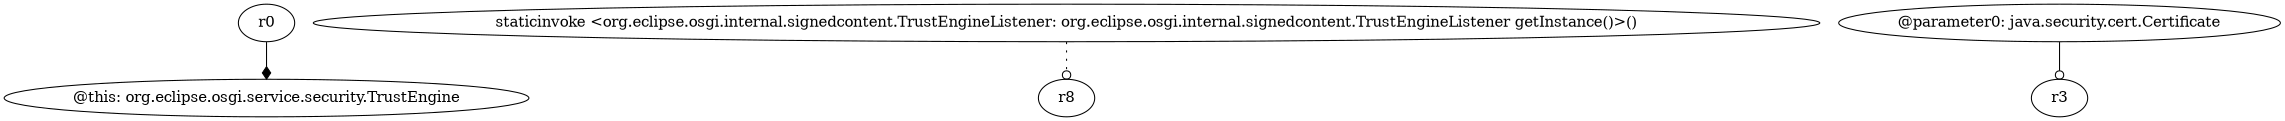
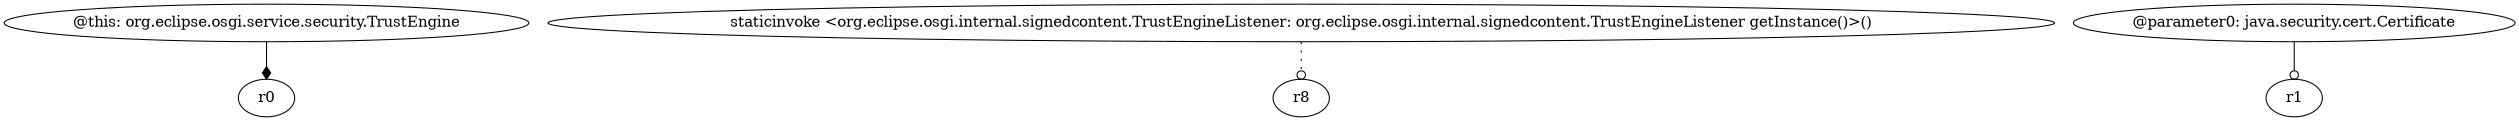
edge "r0" -> "@this: org.eclipse.osgi.service.security.TrustEngine": reversed
node "r3": label "r3" -> "r1"
